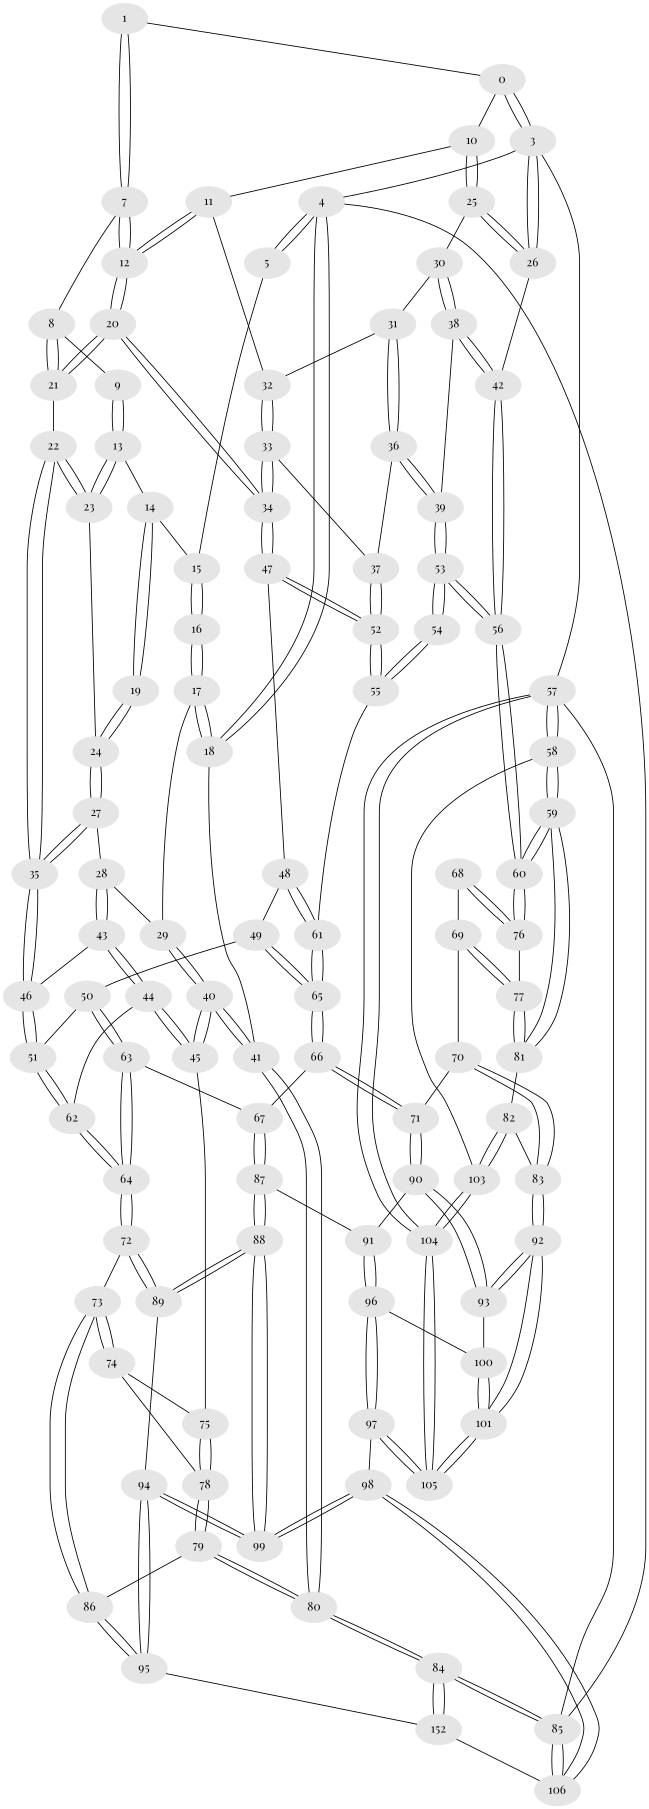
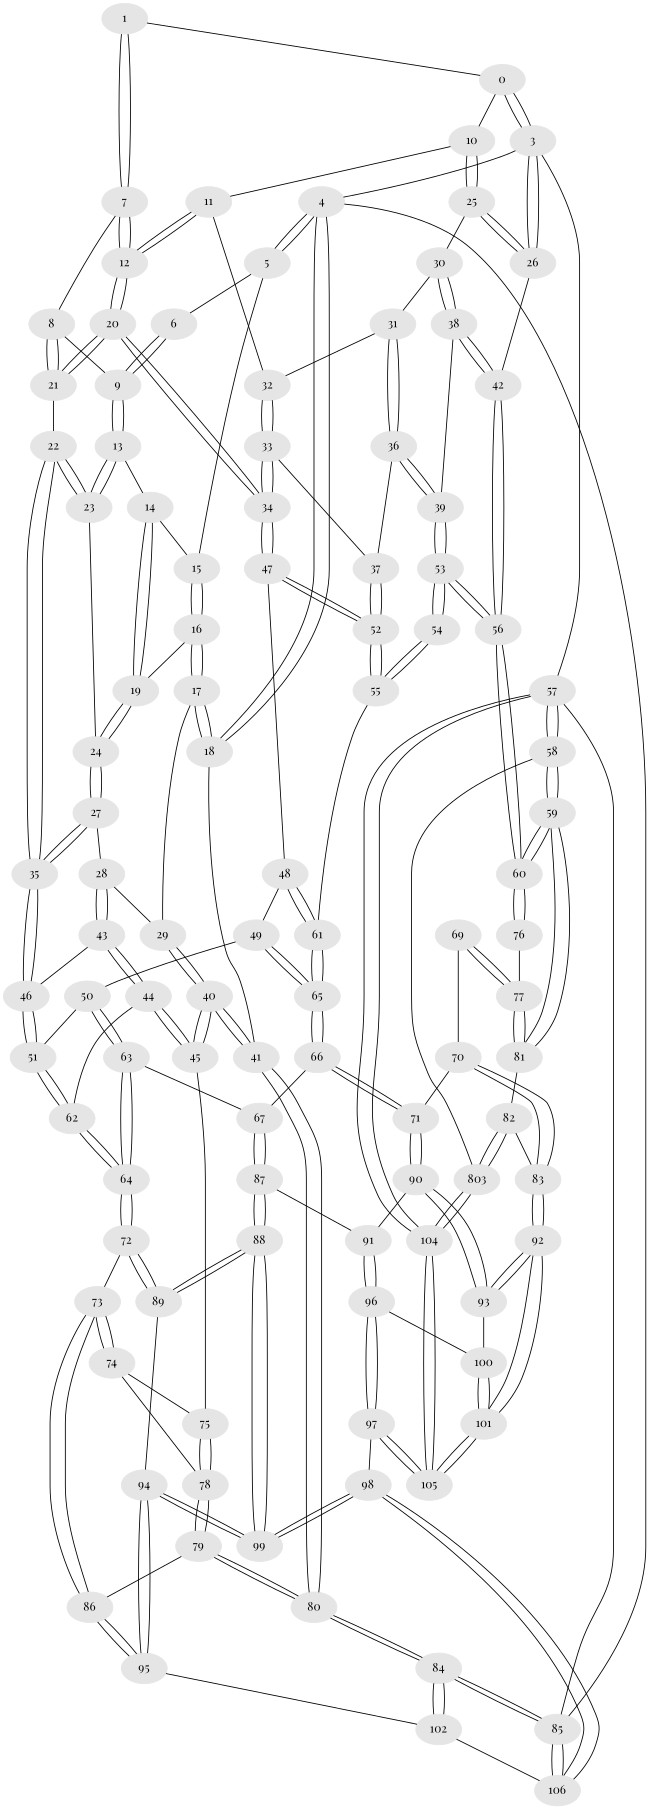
node "6": added
edge "16" -- "19": added
node "68": removed
node "103": label "103" -> "803"
node "152": label "152" -> "102"
